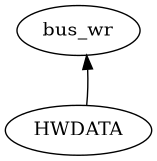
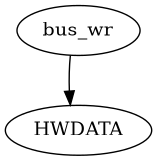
edge "HWDATA" -> "bus_wr": reversed
